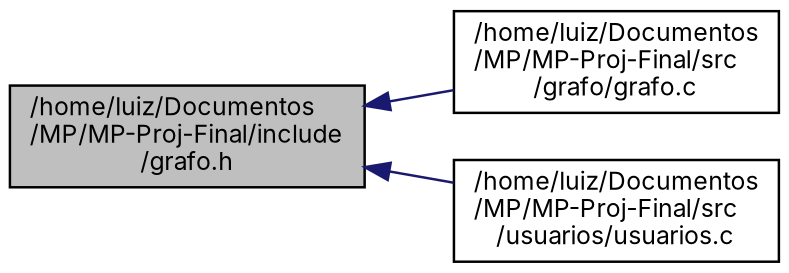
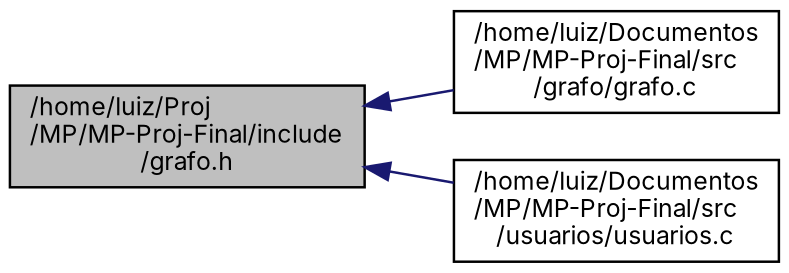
node "/home/luiz/Documentos /MP/MP-Proj-Final/include /grafo.h": label "/home/luiz/Documentos /MP/MP-Proj-Final/include /grafo.h" -> "/home/luiz/Proj /MP/MP-Proj-Final/include /grafo.h"
